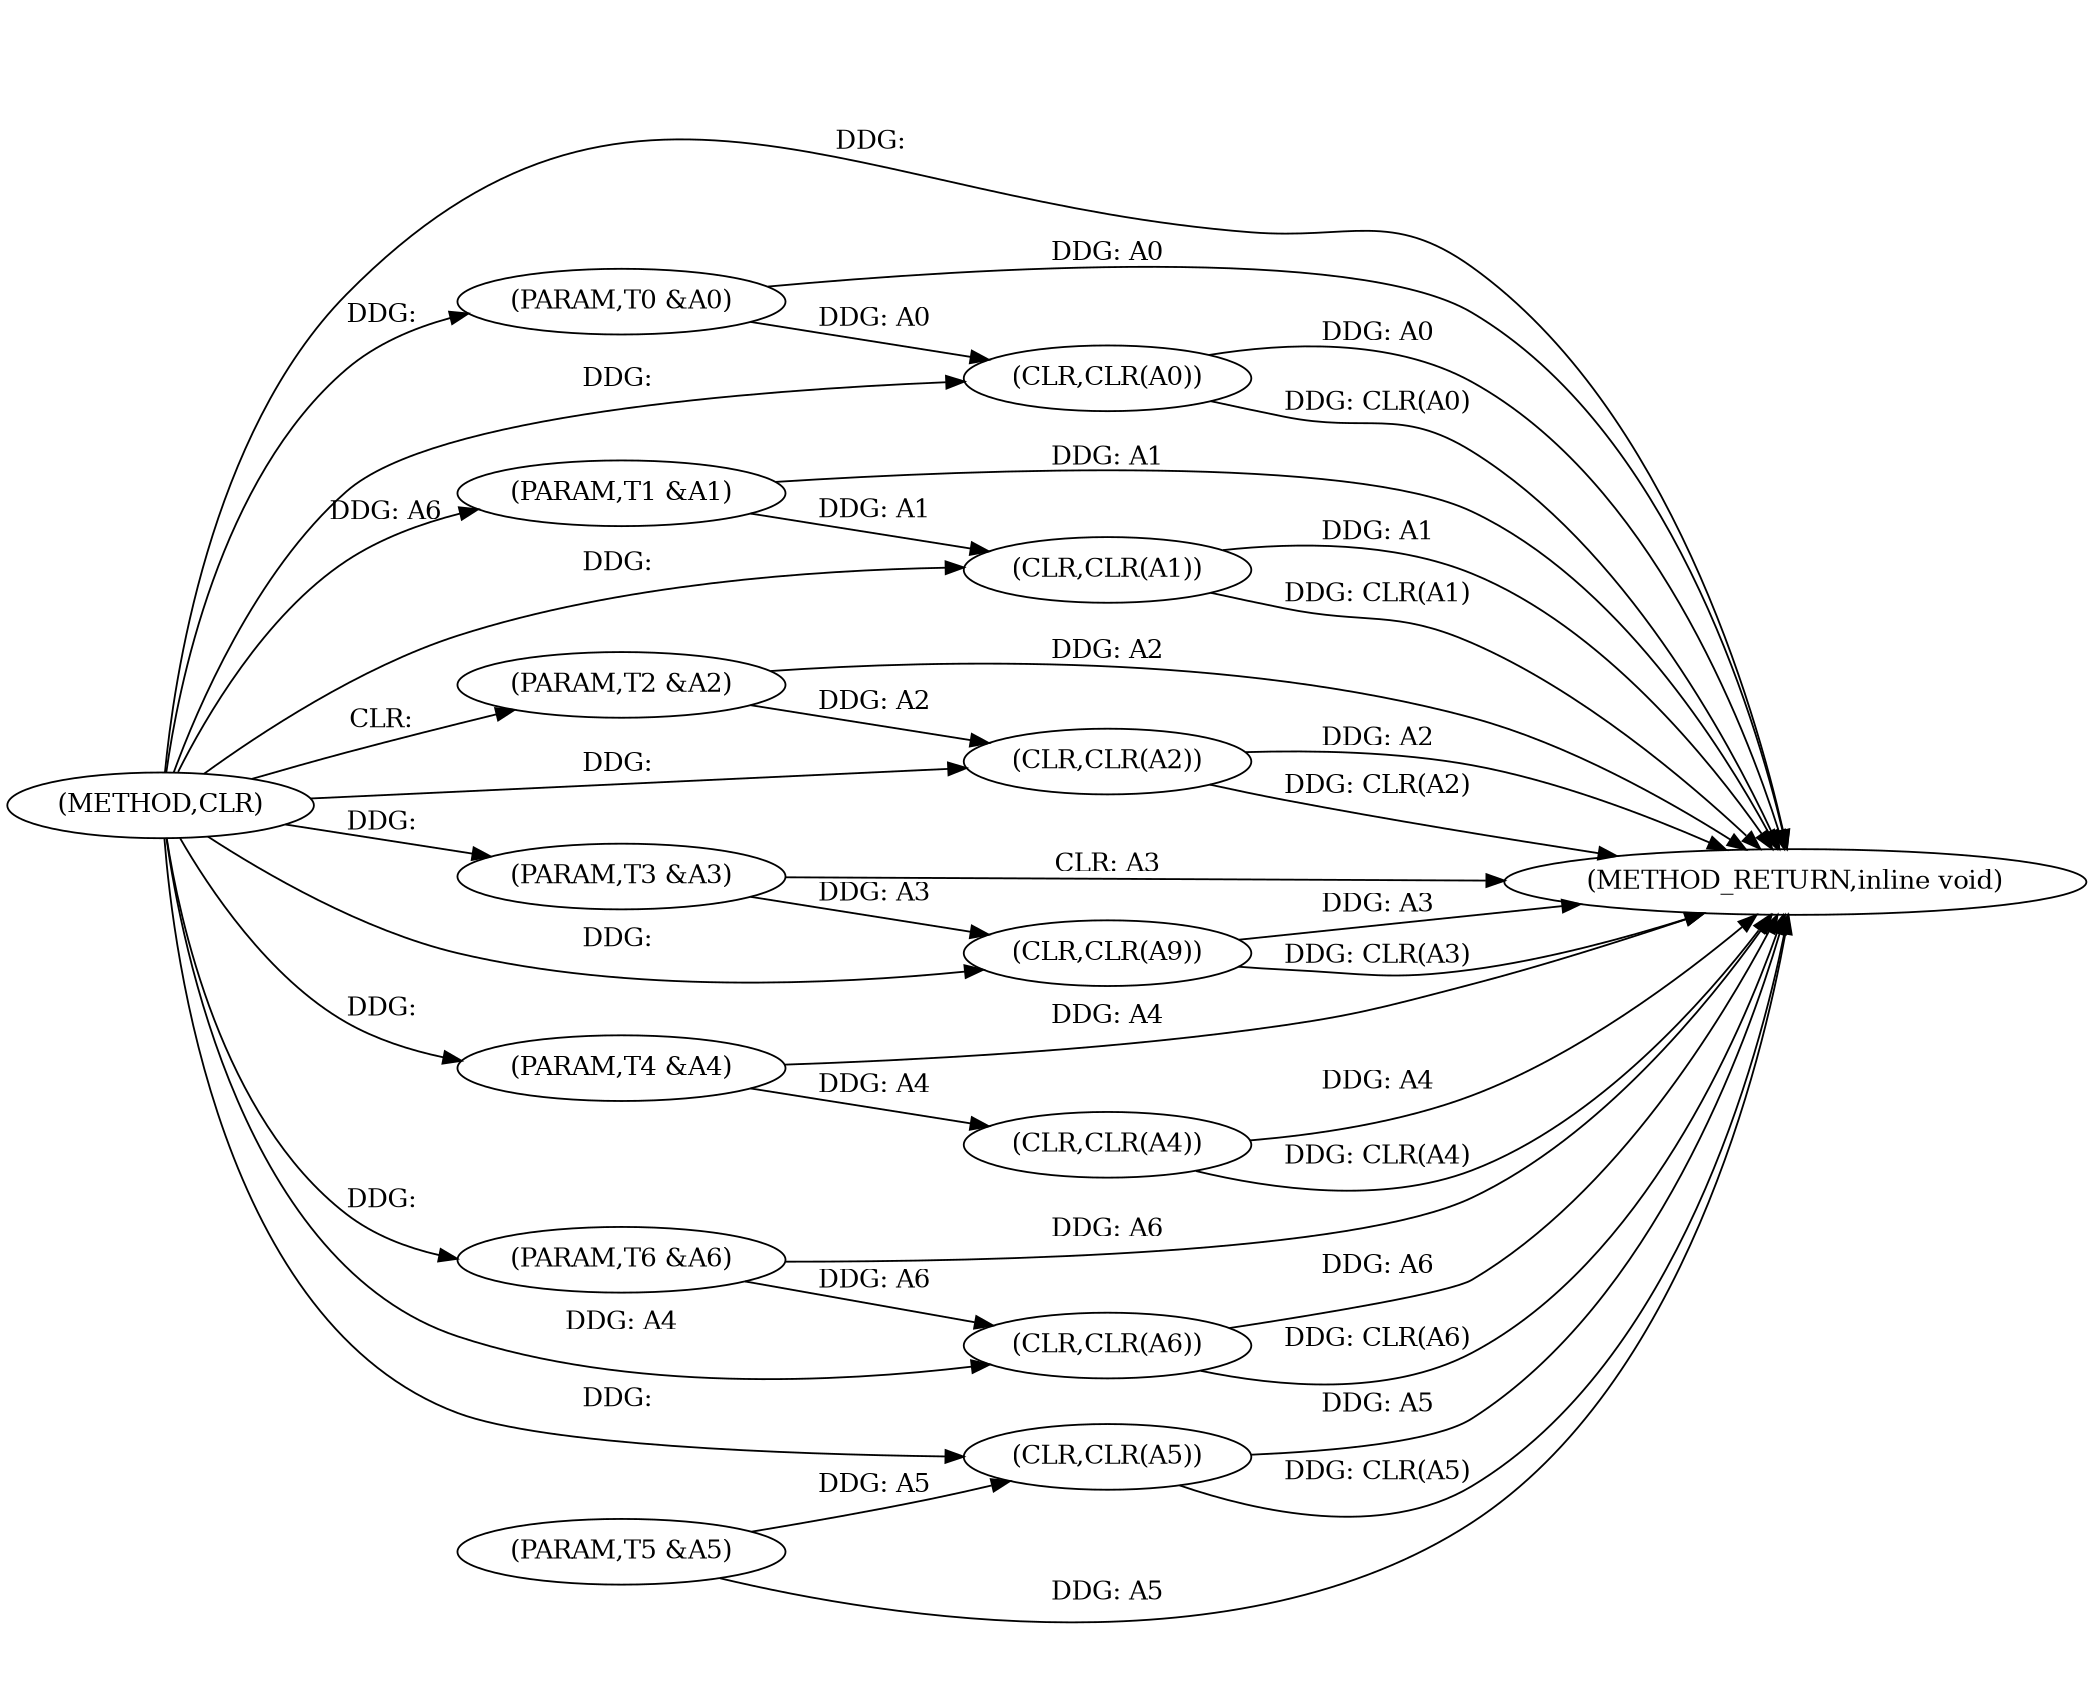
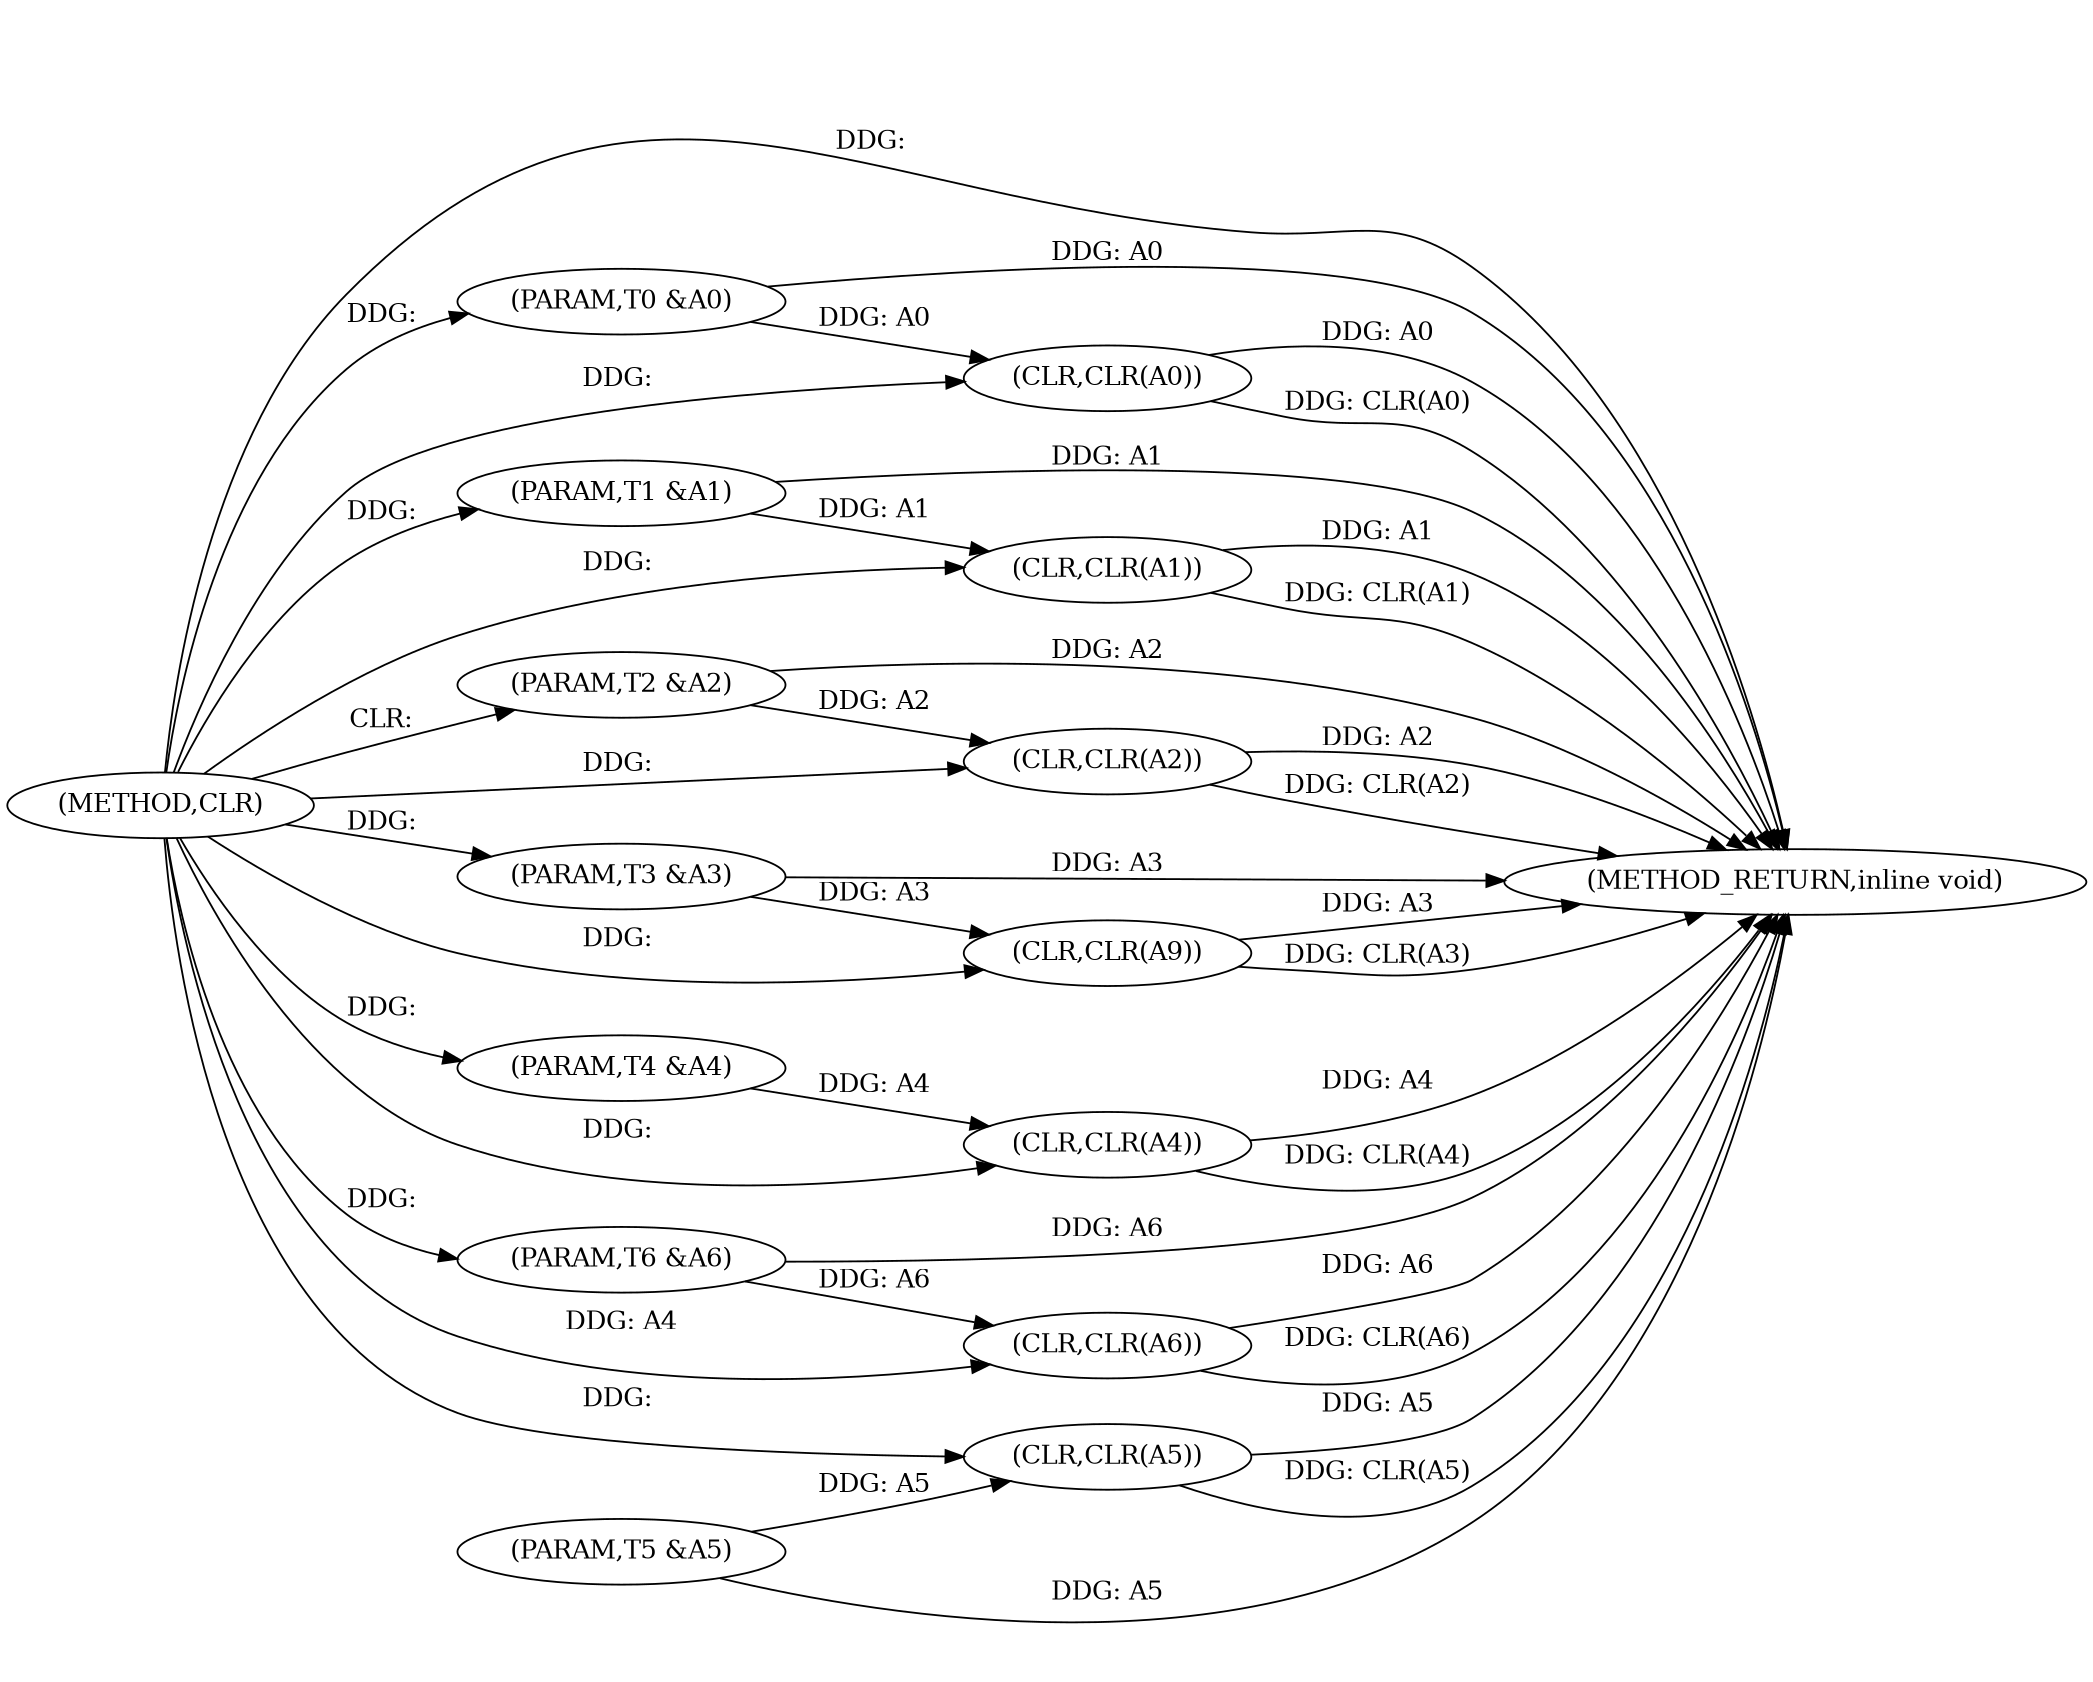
edge "(METHOD,CLR)" -> "(PARAM,T1 &A1)": label "DDG: A6" -> "DDG: "
edge "(PARAM,T3 &A3)" -> "(METHOD_RETURN,inline void)": label "CLR: A3" -> "DDG: A3"
edge "(PARAM,T4 &A4)" -> "(METHOD_RETURN,inline void)": removed, label "DDG: A4"
edge "(METHOD,CLR)" -> "(CLR,CLR(A4))": added, label "DDG:"
